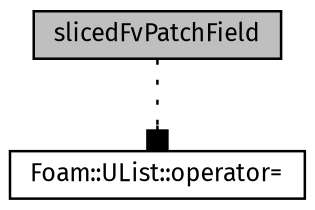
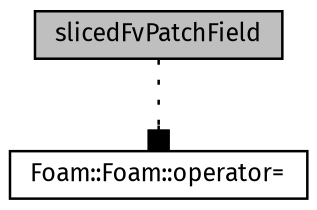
node "Foam::UList::operator=": label "Foam::UList::operator=" -> "Foam::Foam::operator="
